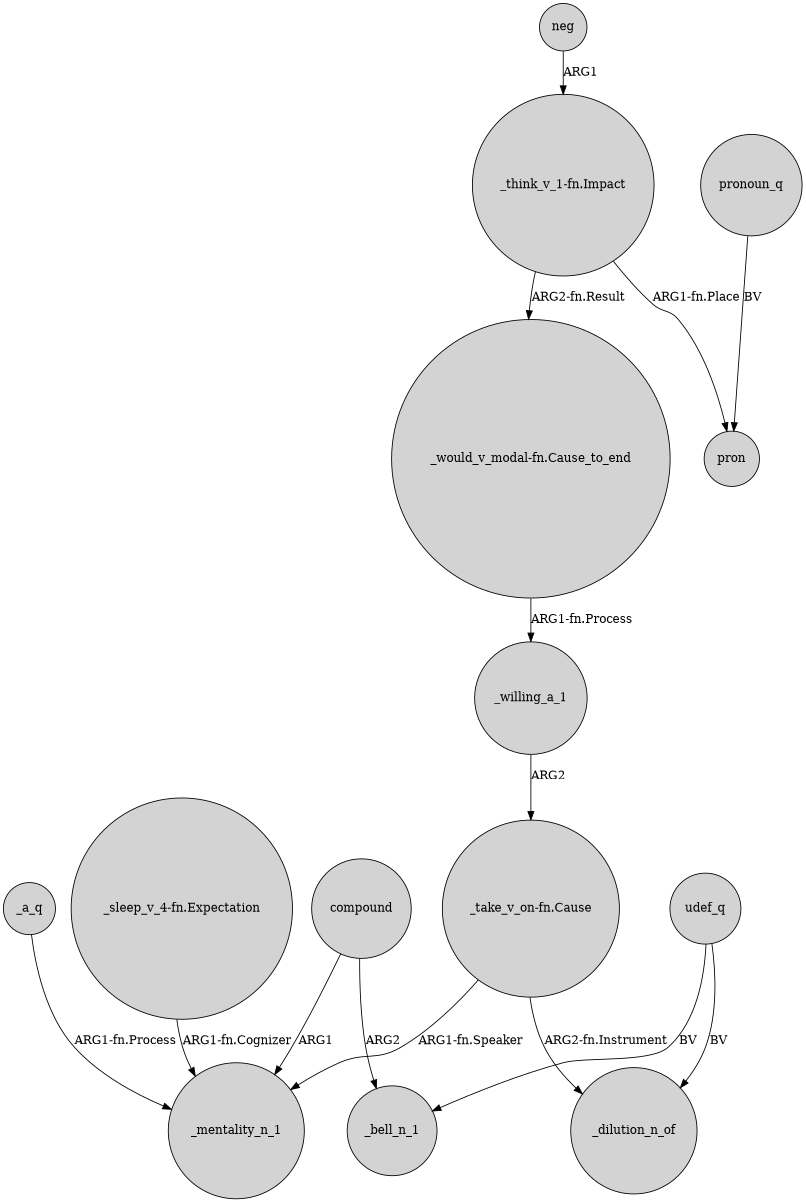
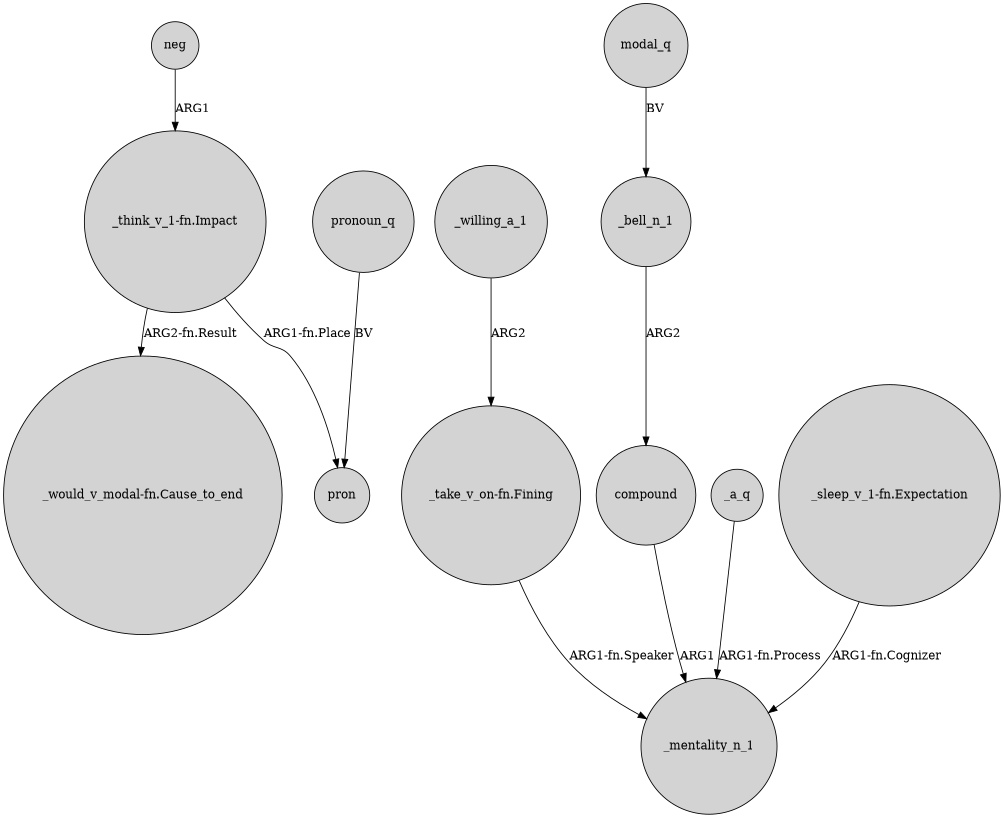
edge "_would_v_modal-fn.Cause_to_end" -> "_willing_a_1": removed, label "ARG1-fn.Process"
node "_sleep_v_4-fn.Expectation": label "_sleep_v_4-fn.Expectation" -> "_sleep_v_1-fn.Expectation"
node "_take_v_on-fn.Cause": label "_take_v_on-fn.Cause" -> "_take_v_on-fn.Fining"
node "udef_q": label "udef_q" -> "modal_q"
edge "compound" -> "_bell_n_1": reversed
node "_dilution_n_of": removed
